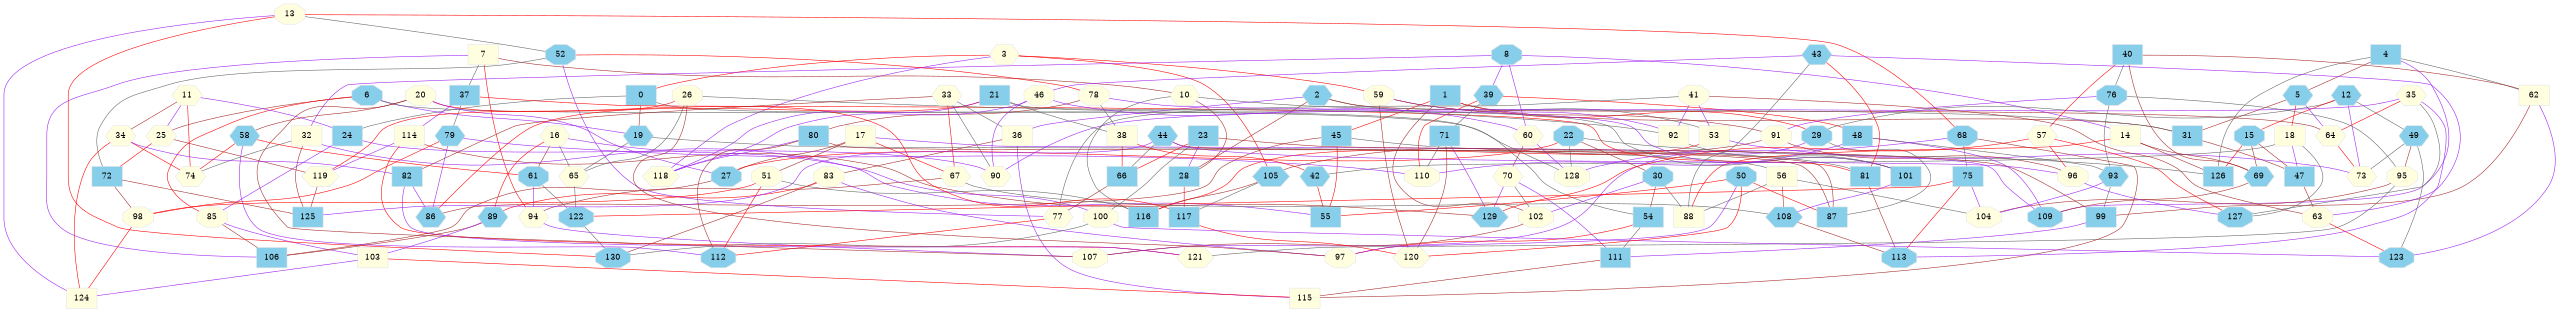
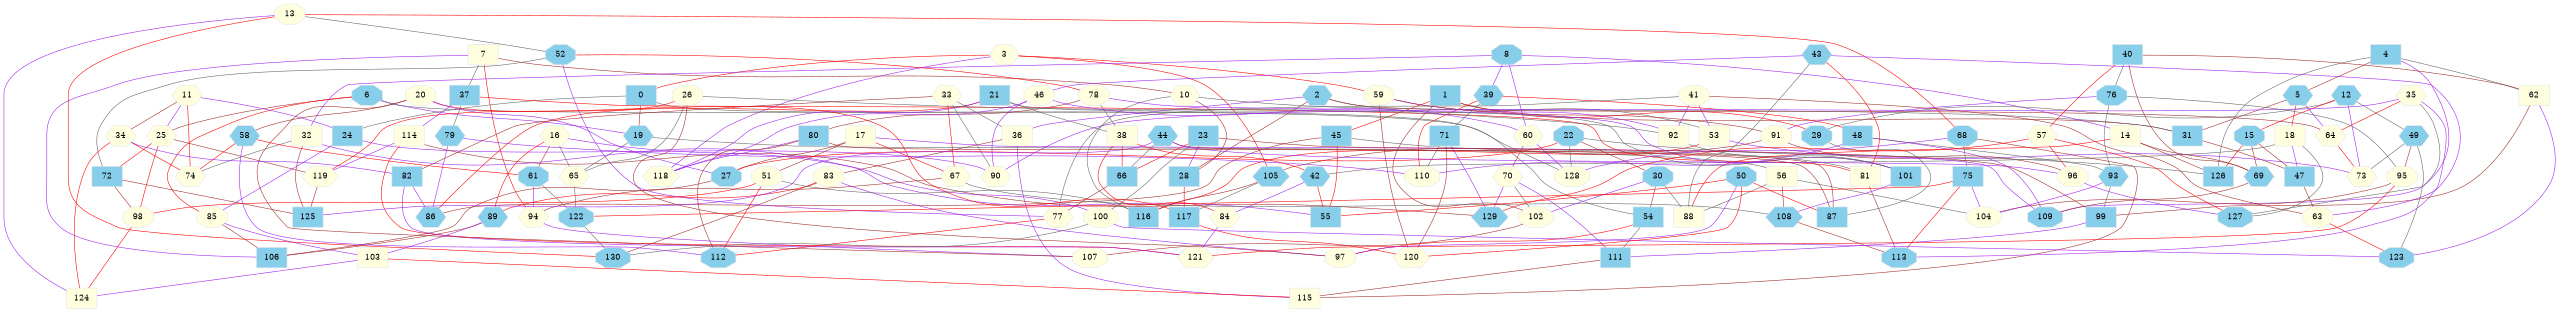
node "81": fillcolor skyblue -> lightyellow
edge "79" -- "98": now "25" -- "98"
node "84": added
edge "29" -- "107": removed
edge "95" -- "121": color gray40 -> red
